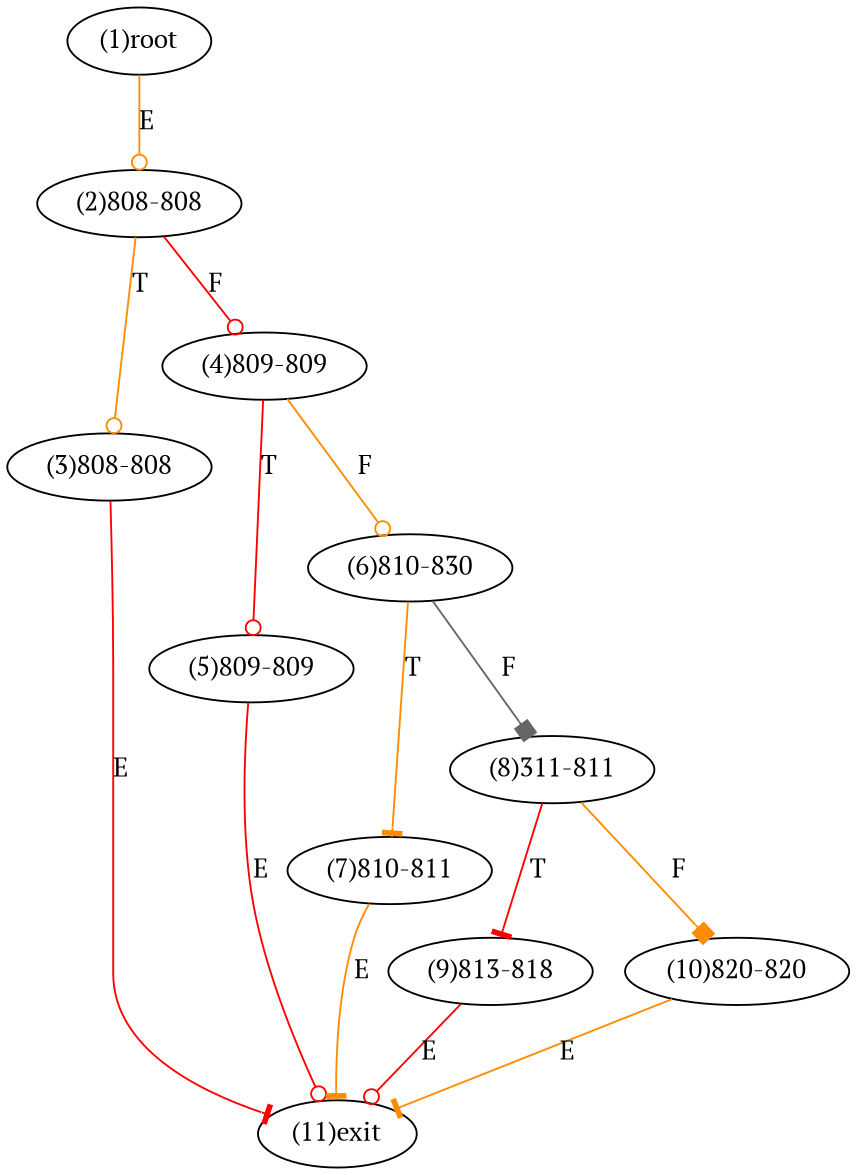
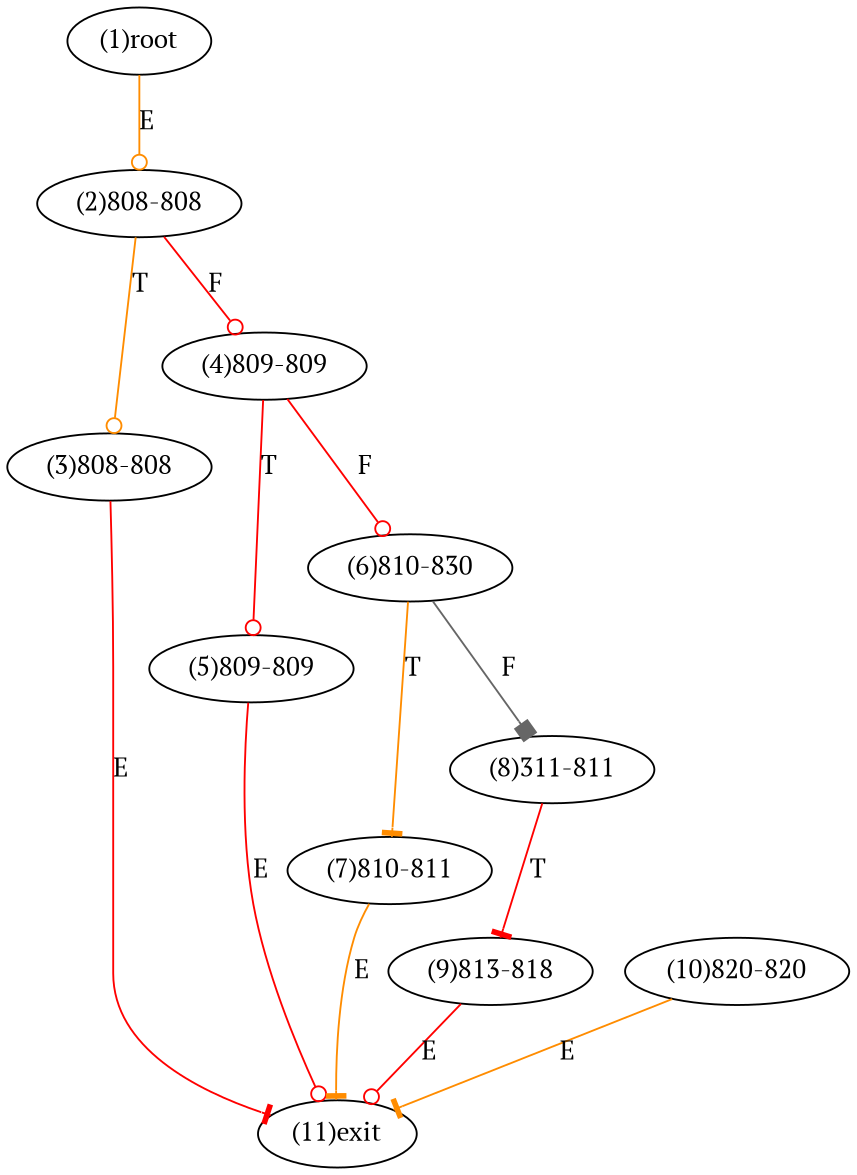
edge "(4)809-809" -> "(6)810-830": color darkorange -> red
edge "(8)311-811" -> "(10)820-820": removed, label "F"
